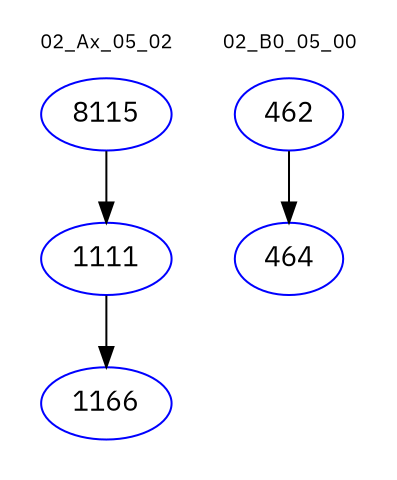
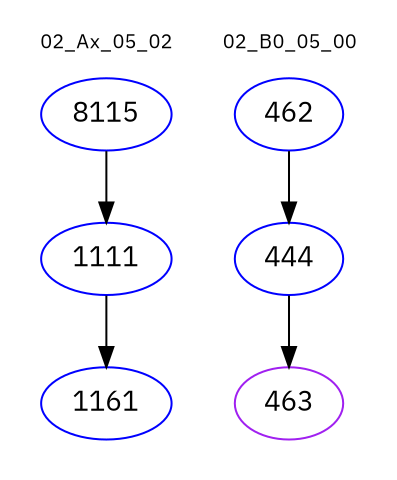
node "464": label "464" -> "444"
node "1166": label "1166" -> "1161"
node "463": added
